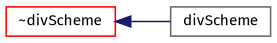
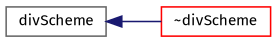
edge "divScheme" -> "~divScheme": reversed
